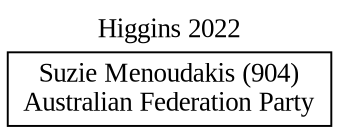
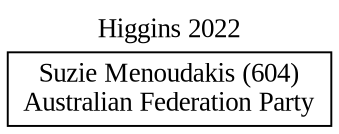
node "Suzie Menoudakis (904) Australian Federation Party": label "Suzie Menoudakis (904) Australian Federation Party" -> "Suzie Menoudakis (604) Australian Federation Party"
